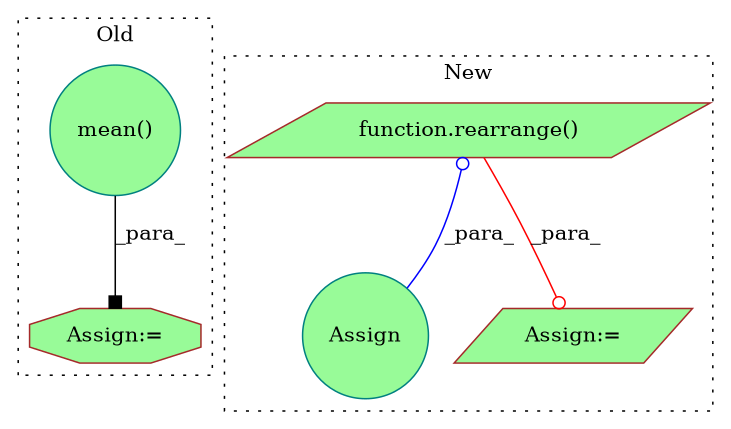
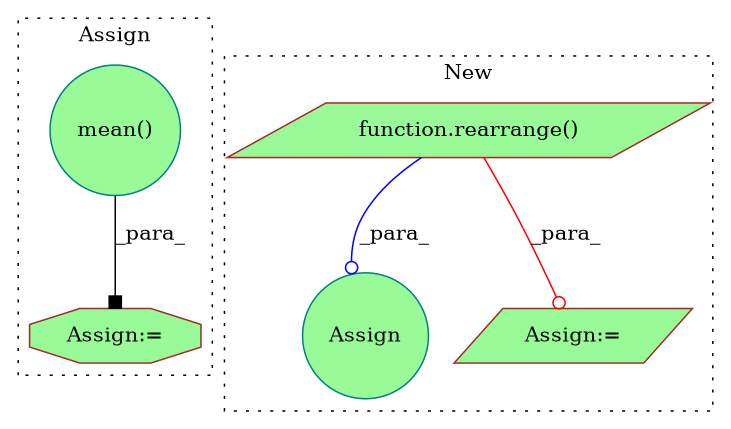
cluster "Old": label "Old" -> "Assign"
edge "Assign" -> "function.rearrange()": reversed
